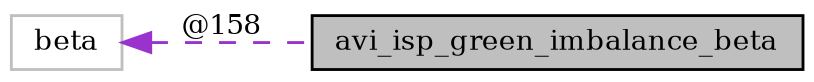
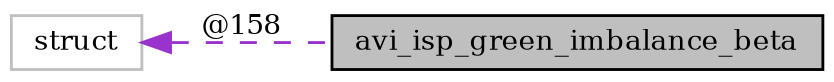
node "beta": label "beta" -> "struct"
